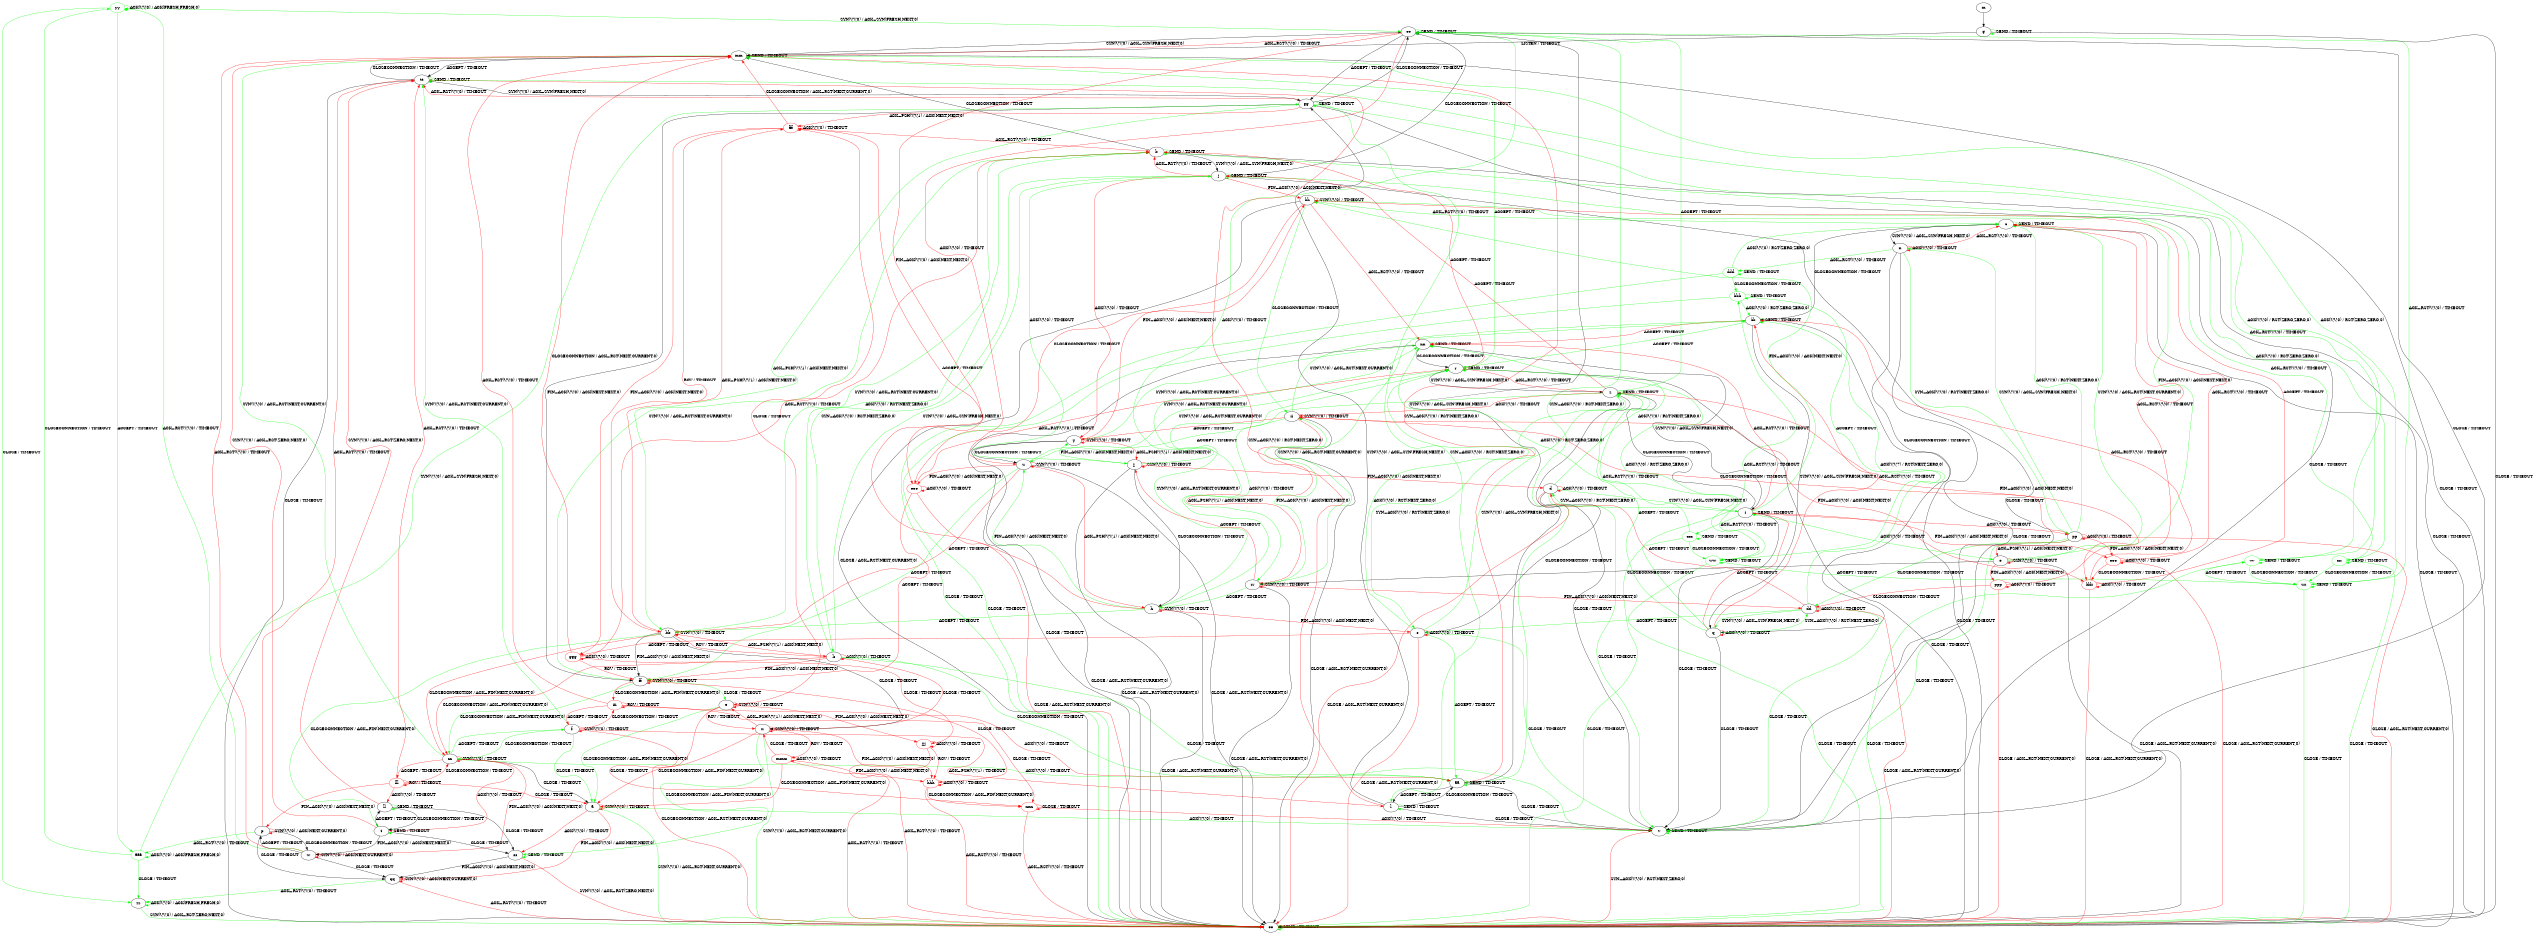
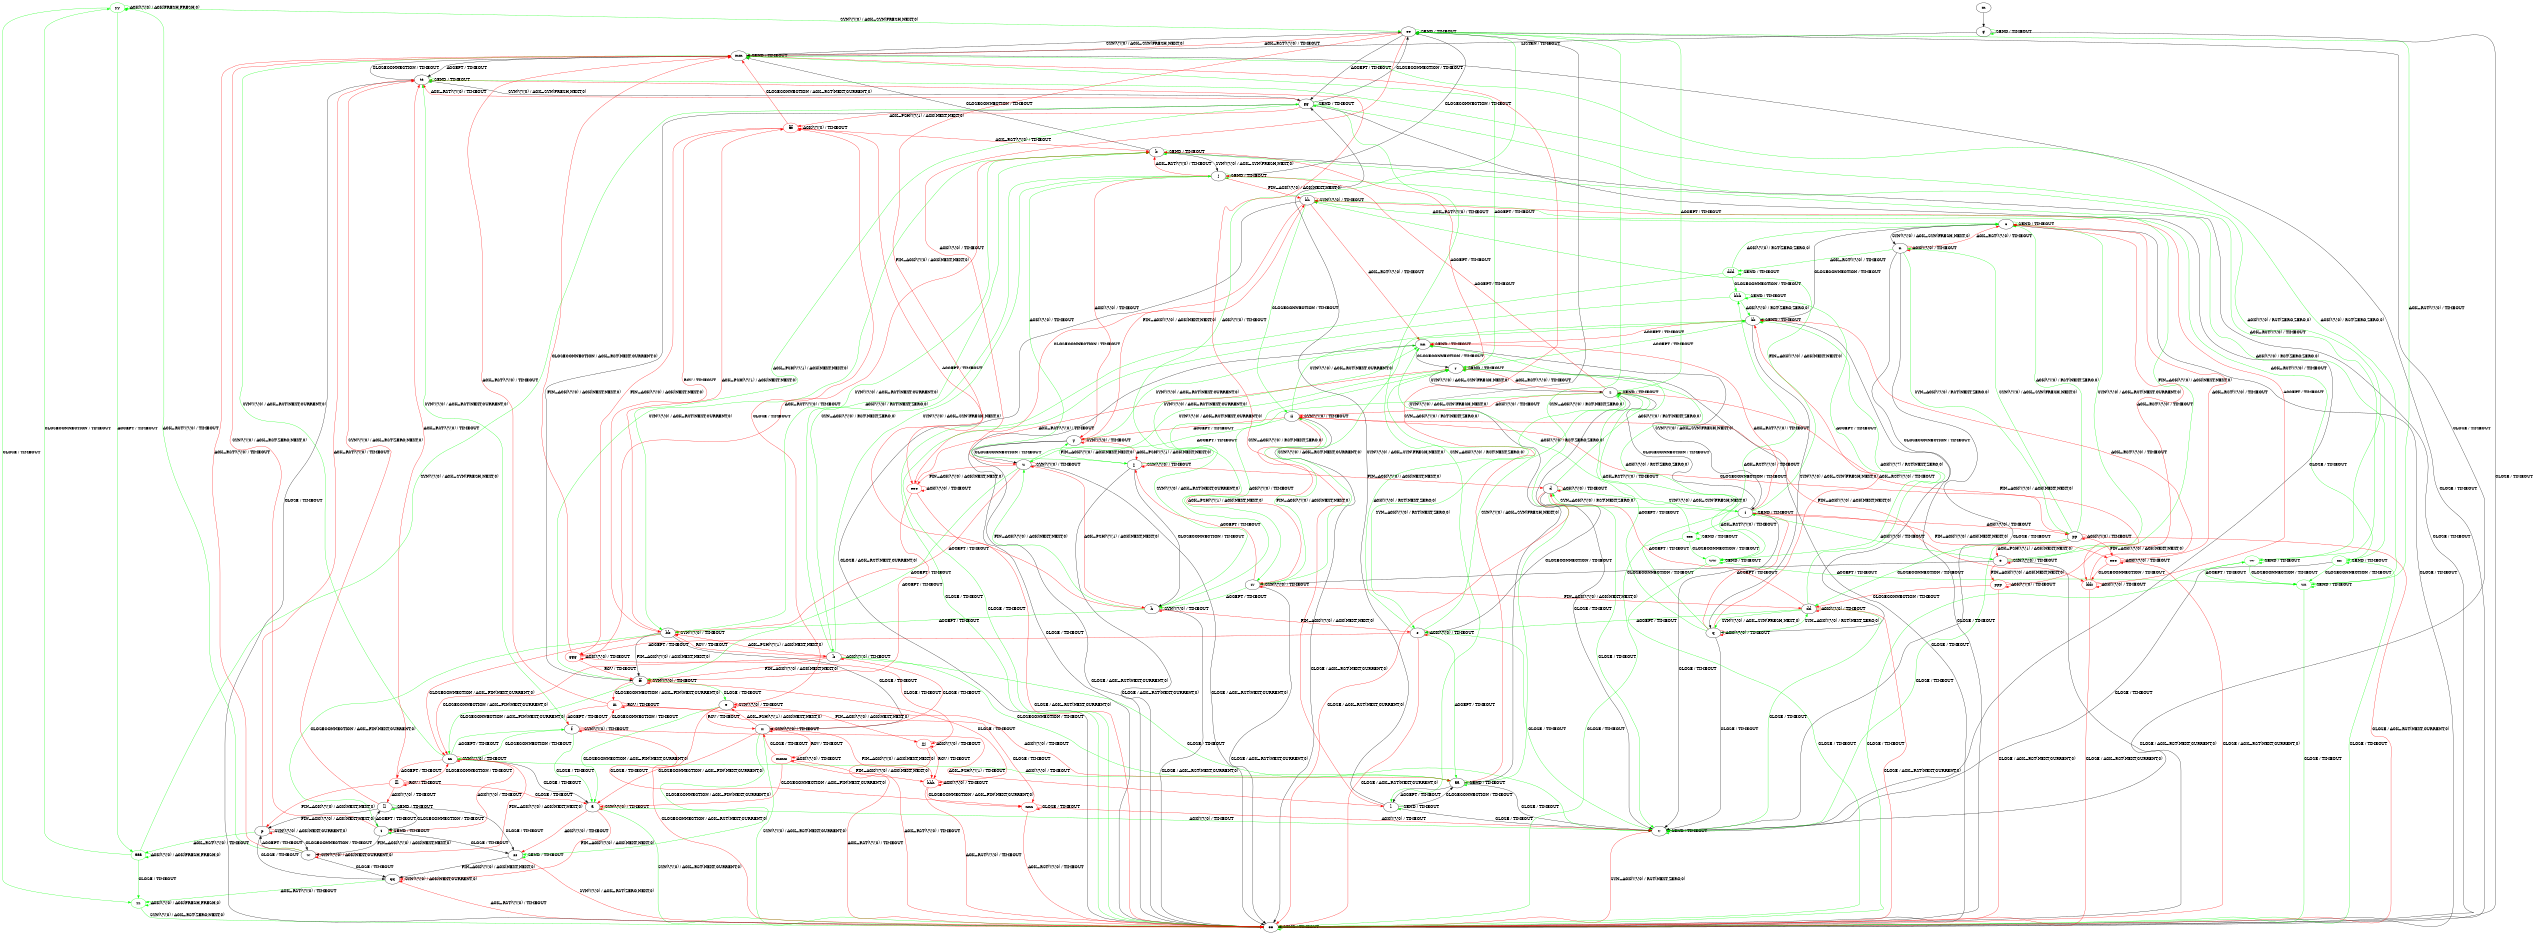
edge "j" -> "v": now "xx" -> "v"
edge "ll" -> "p": added, label "FIN+ACK(V,V,0) / ACK(NEXT,NEXT,0)"
node "zz": color black -> green
